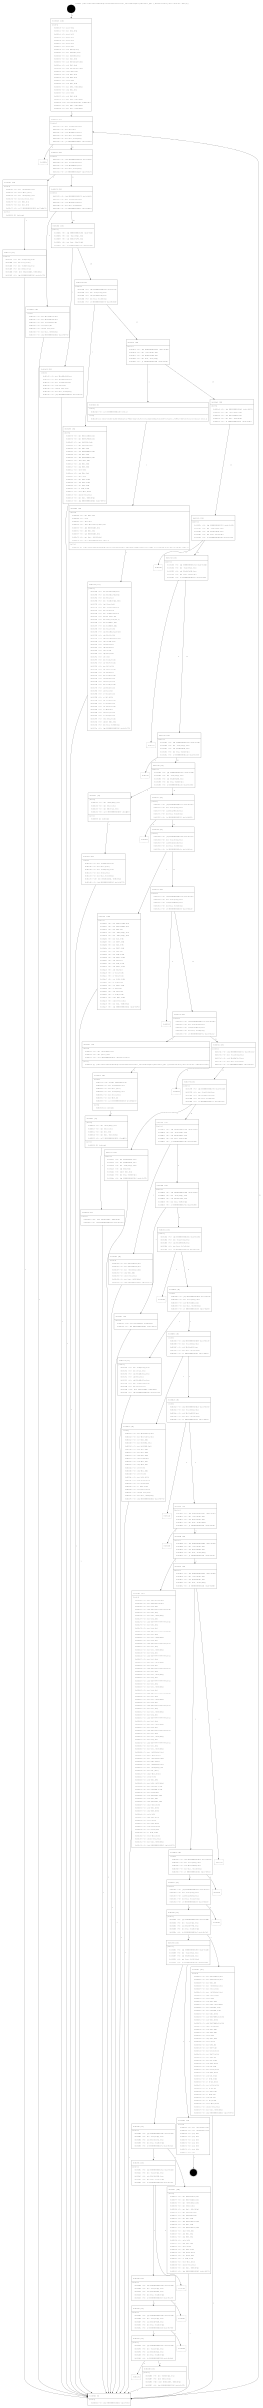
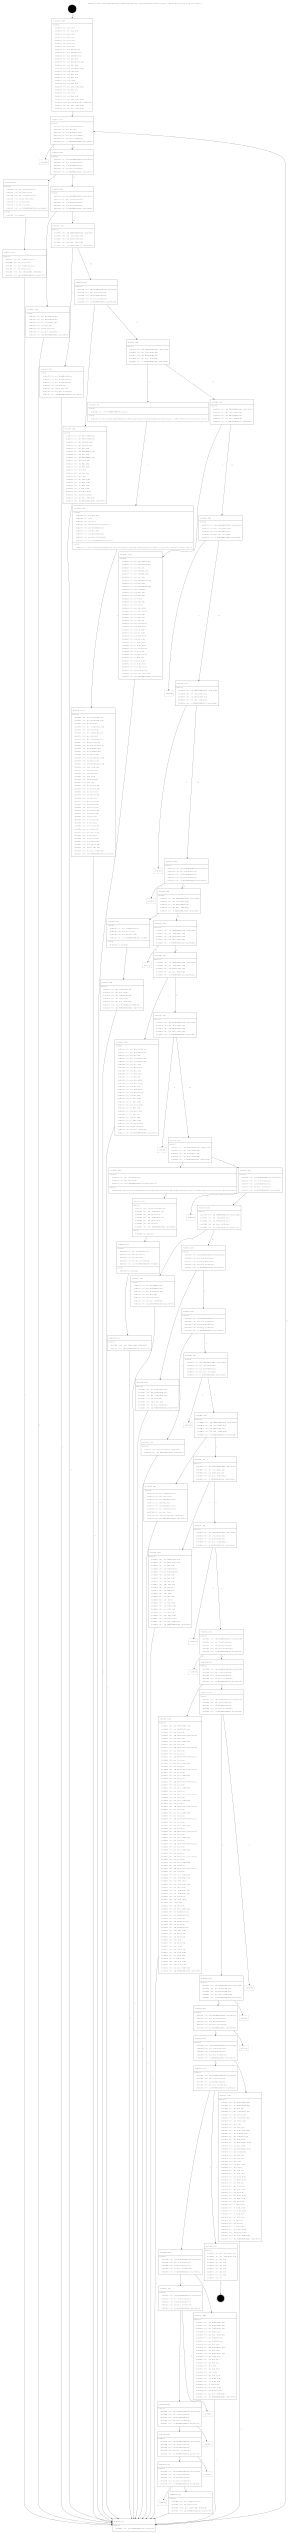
node "0x401d1c [147]": added
